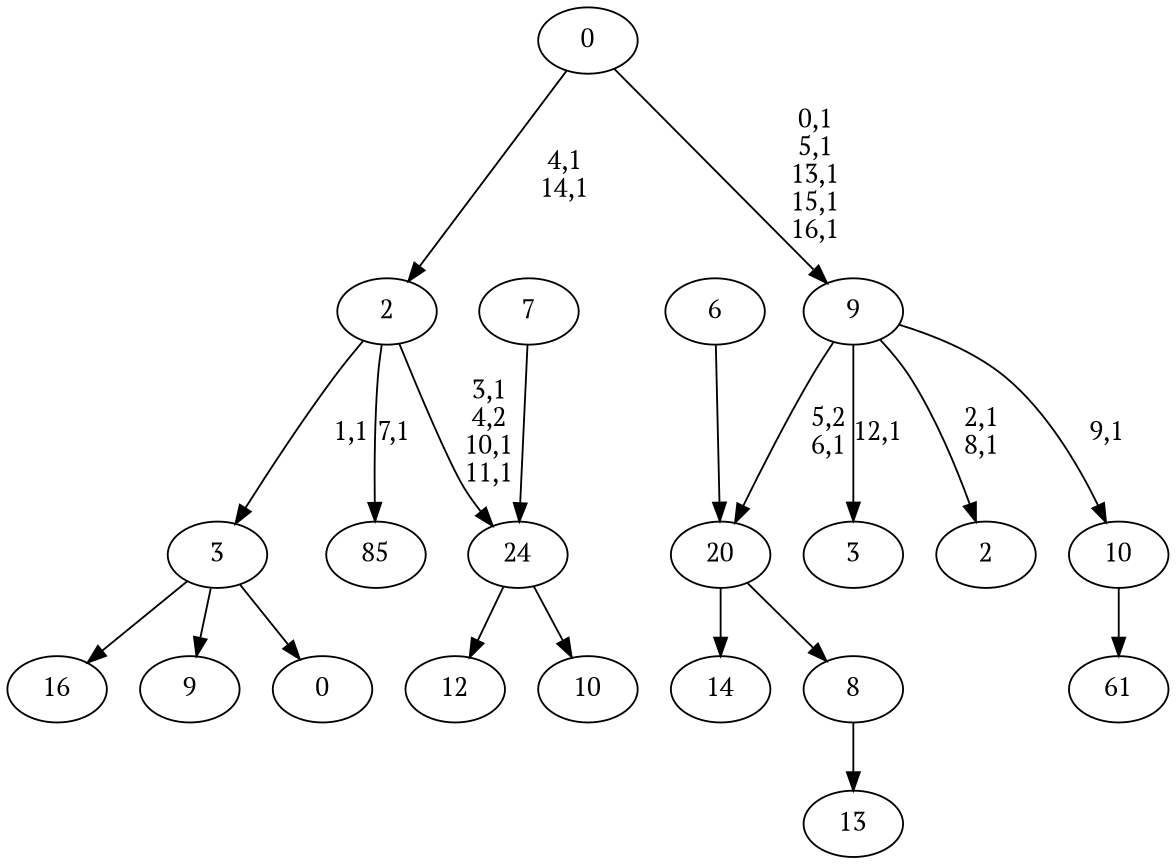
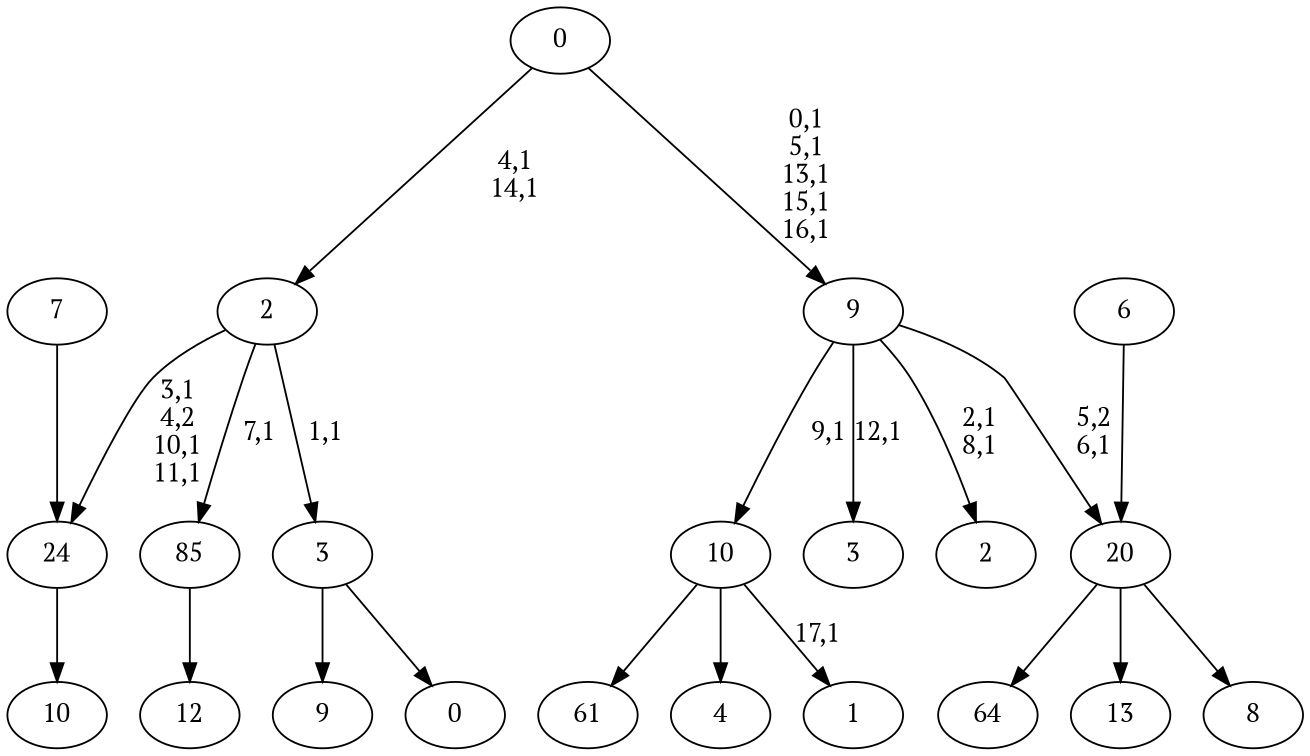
edge "24" -> "12": now "85" -> "12"
node "16": removed
node "14": label "14" -> "64"
node "4": added
node "1": added
edge "8" -> "13": now "20" -> "13"
